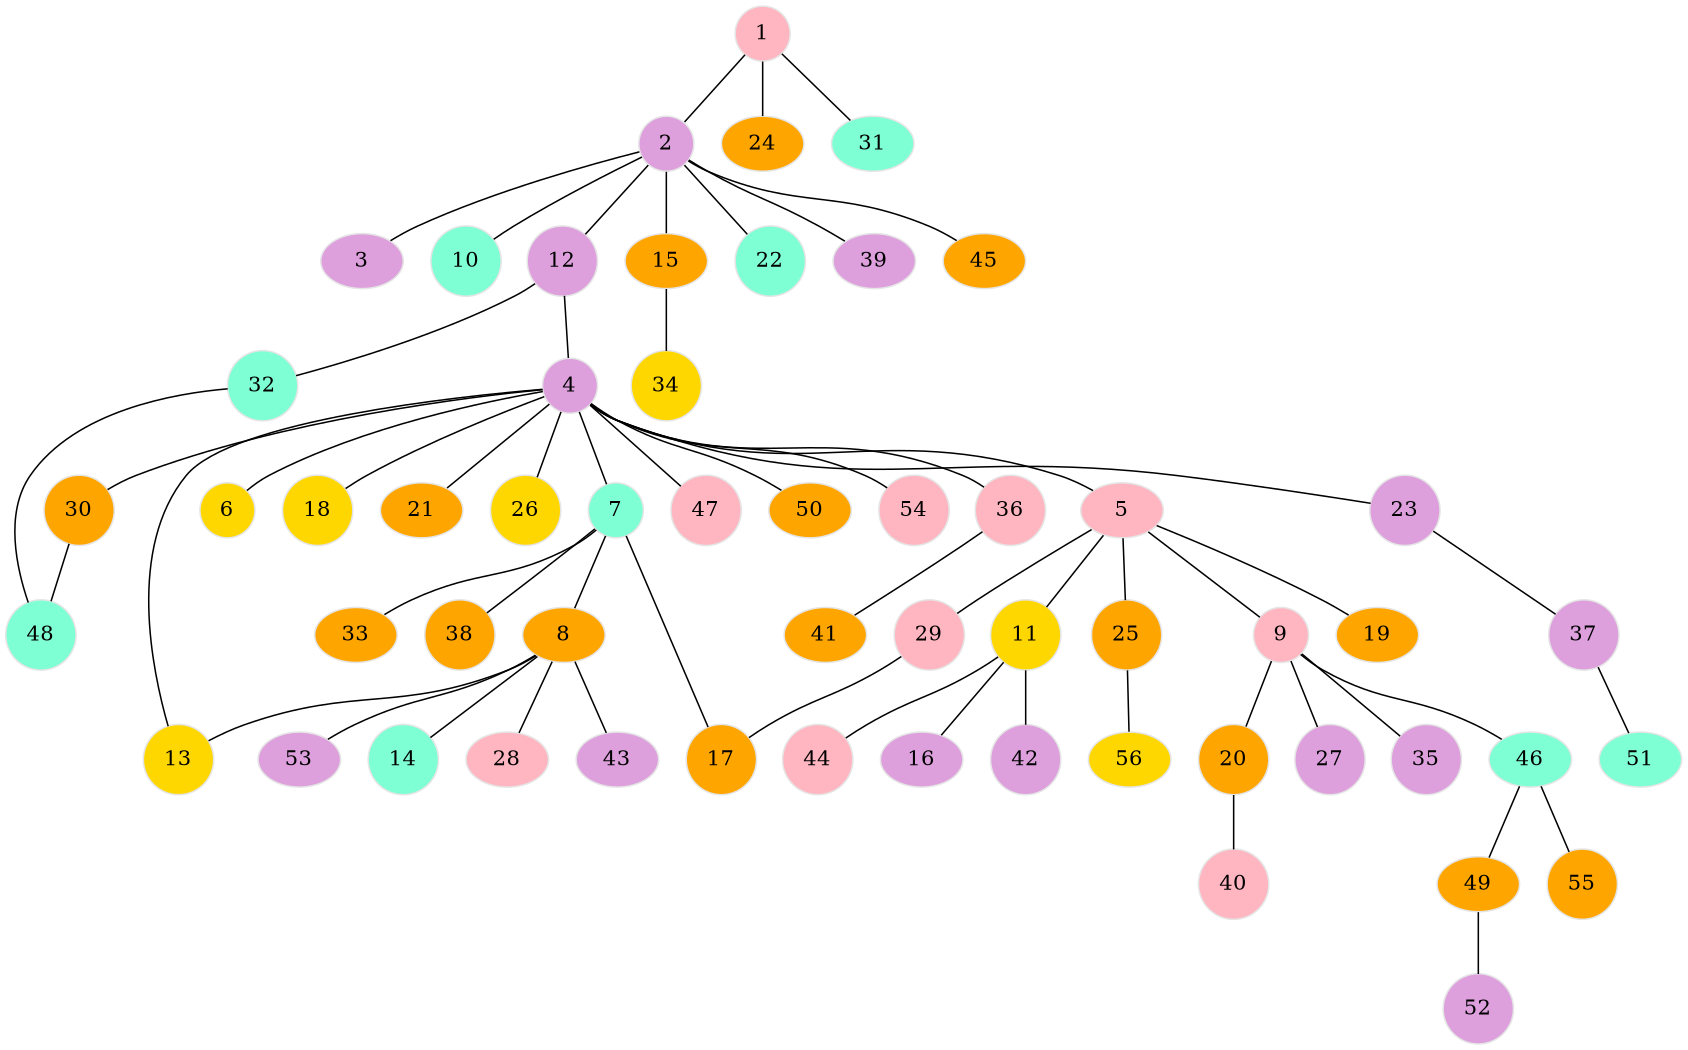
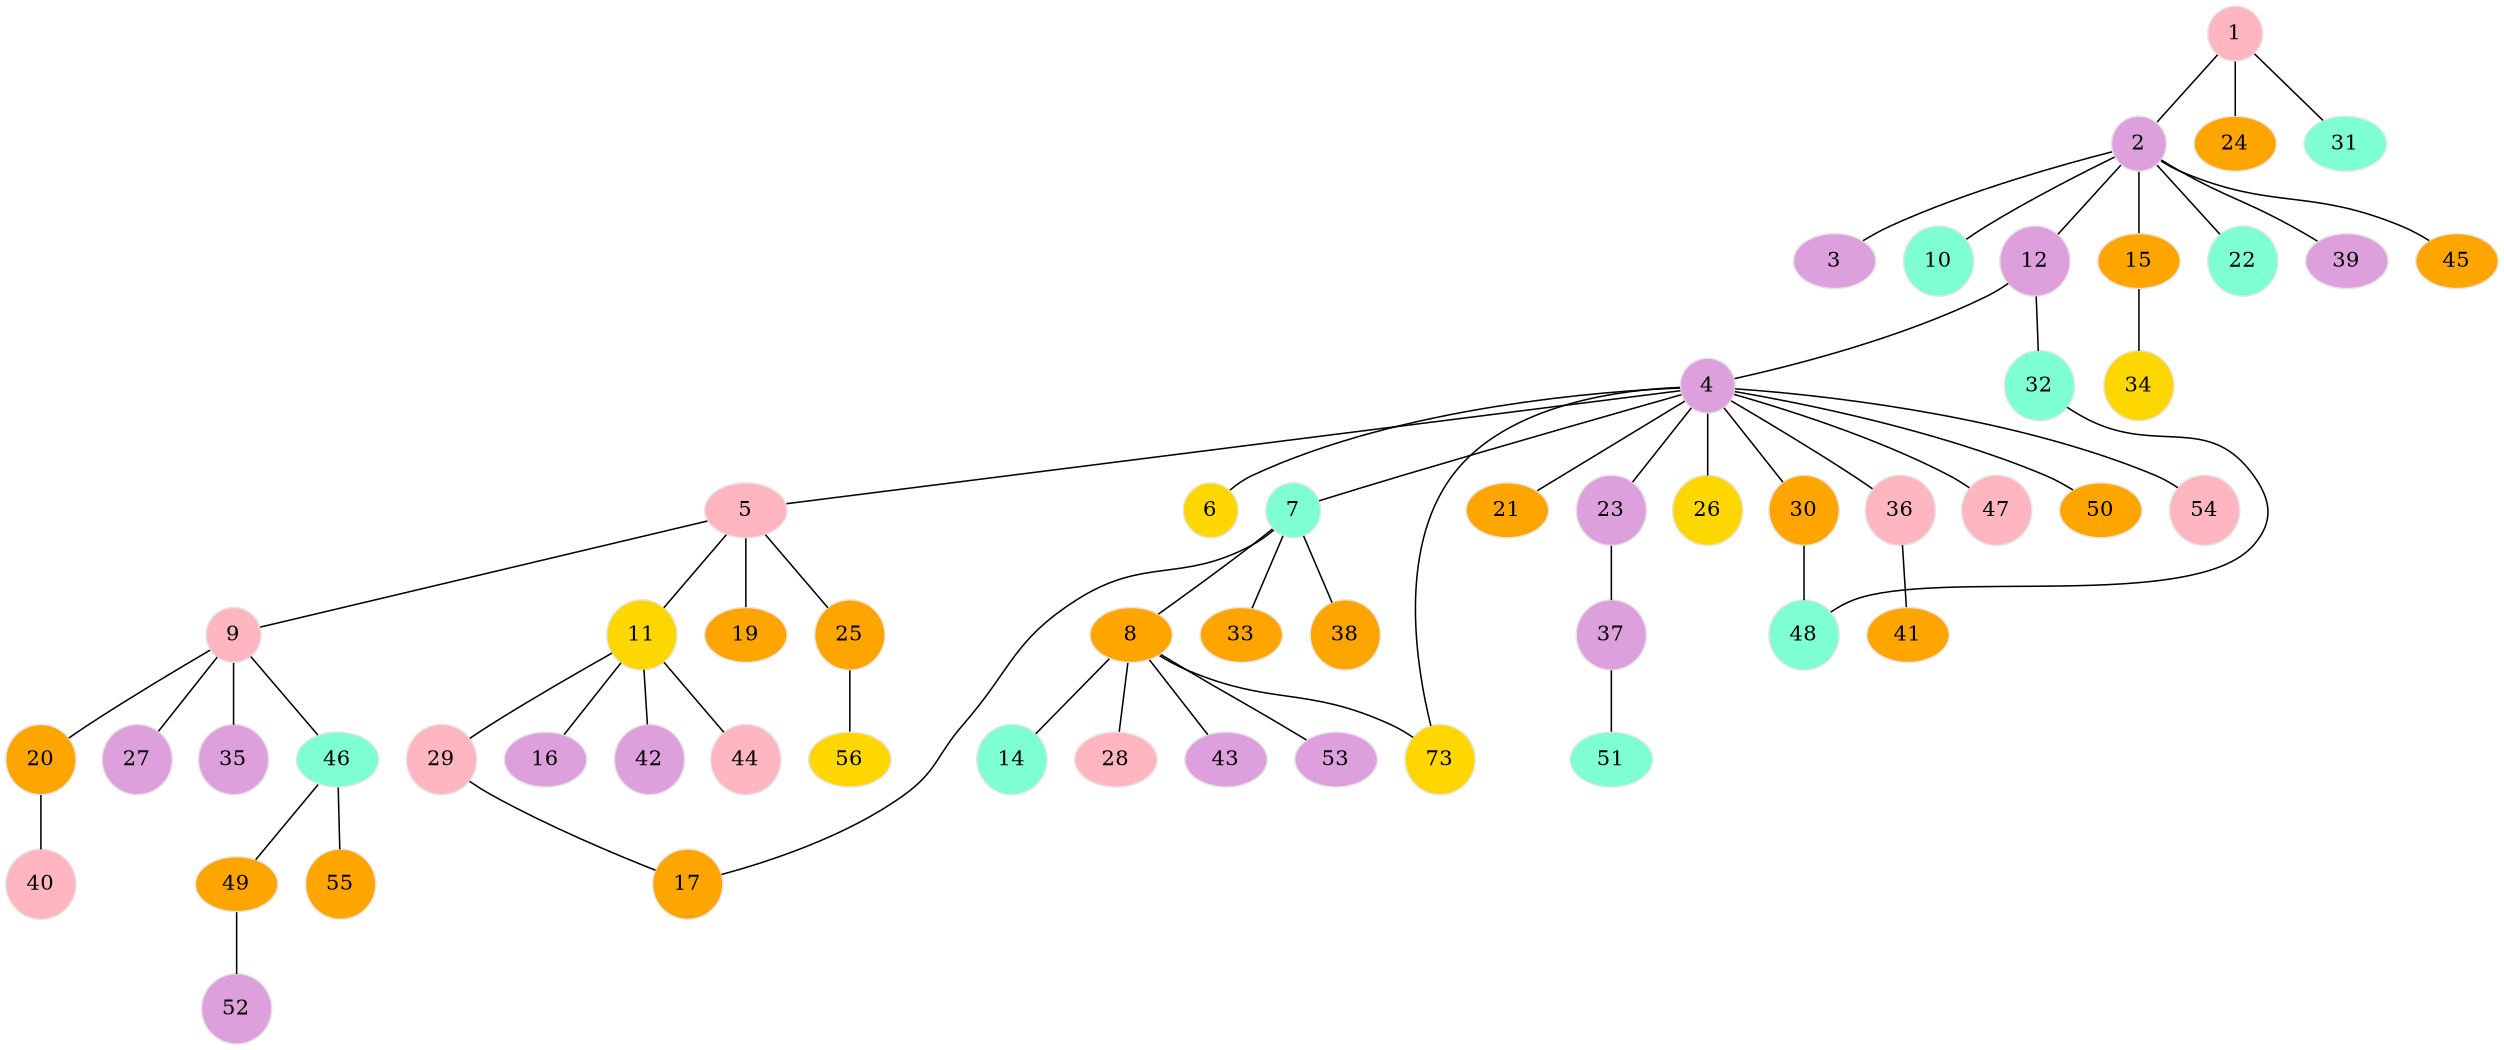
node "18": removed
edge "5" -- "29": now "11" -- "29"
node "13": label "13" -> "73"
